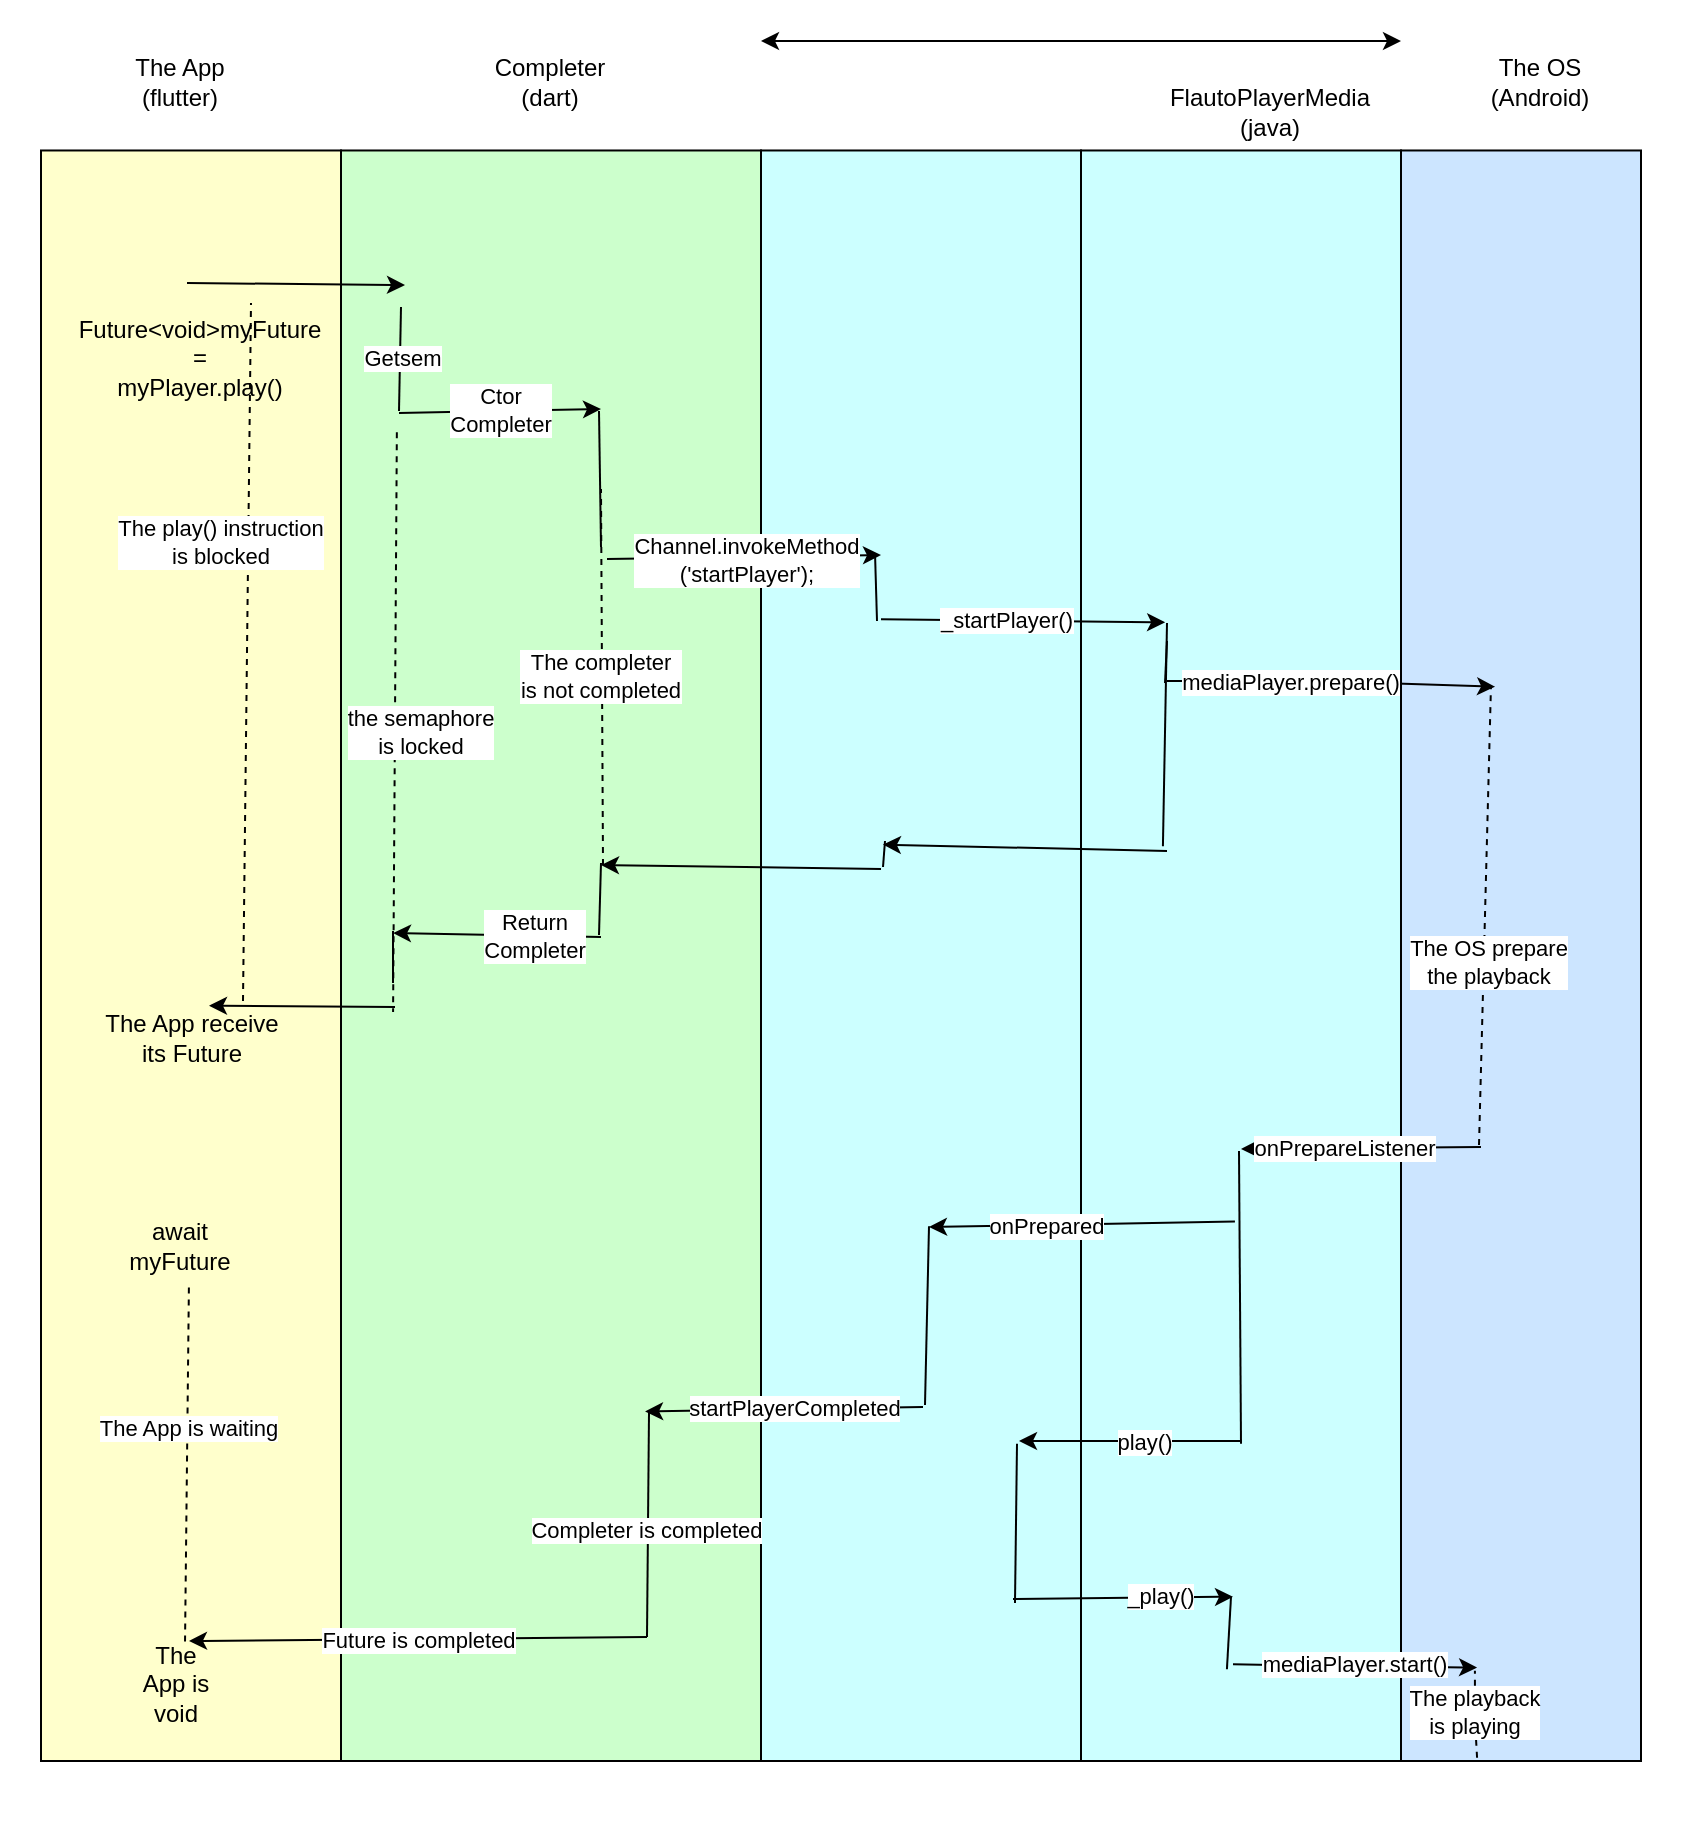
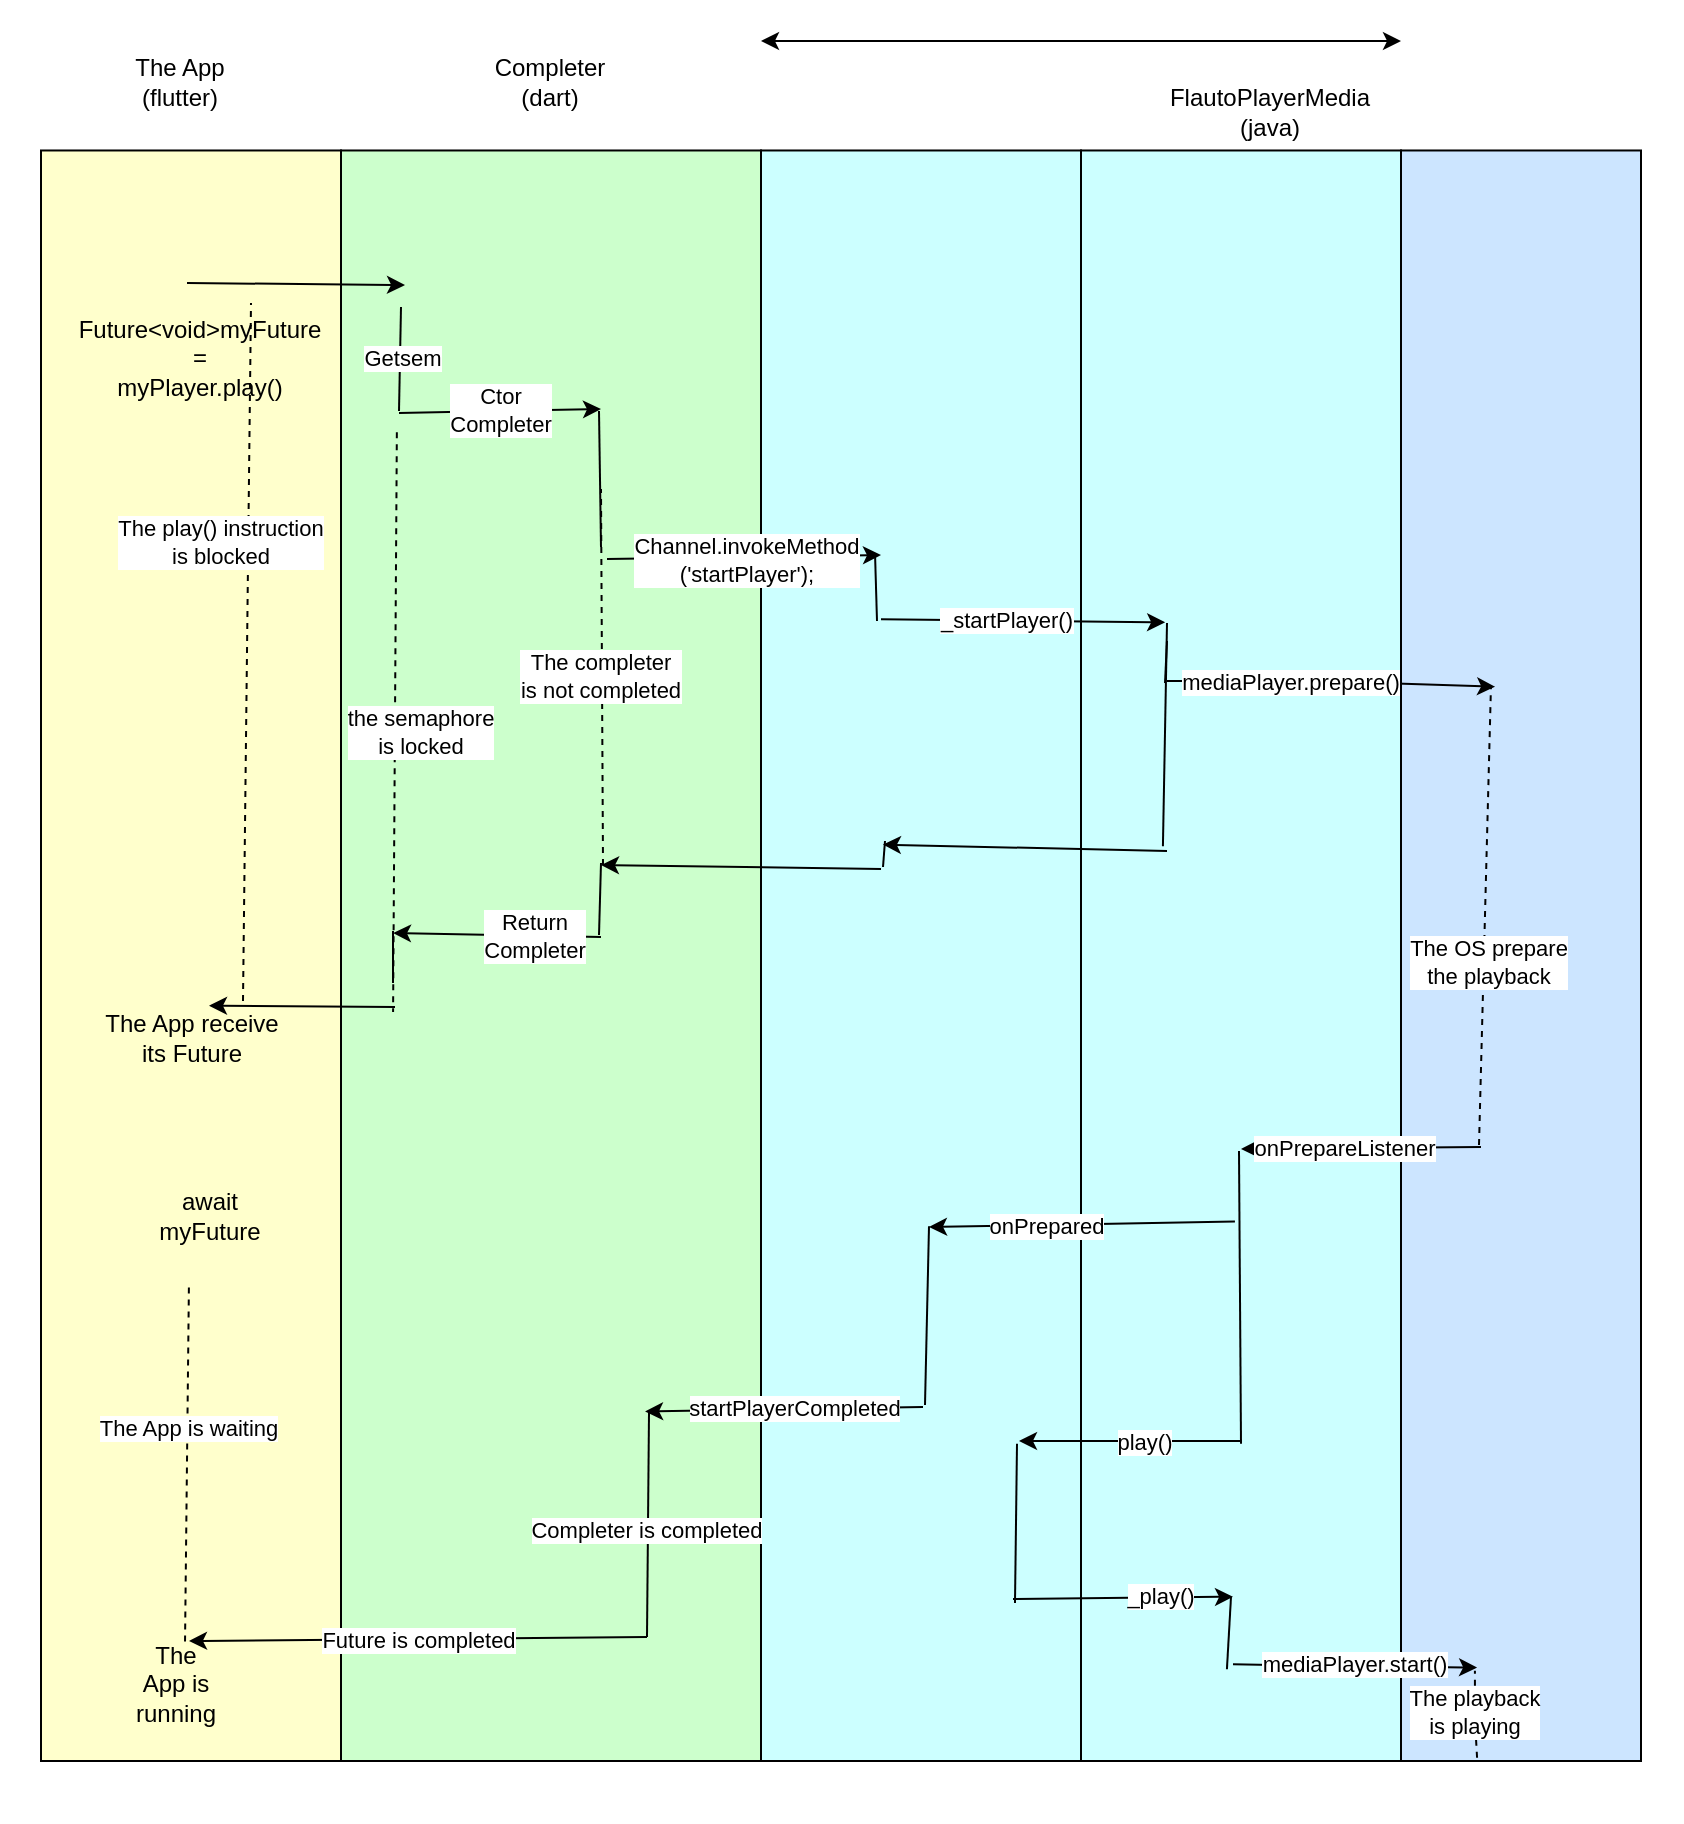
node "The OS (Android)": removed
node "await myFuture": moved (181, 1247) -> (211, 1217)
node "The App is void": label "The App is void" -> "The App is running"
